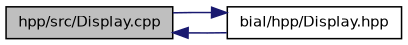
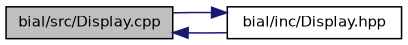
node "hpp/src/Display.cpp": label "hpp/src/Display.cpp" -> "bial/src/Display.cpp"
node "bial/hpp/Display.hpp": label "bial/hpp/Display.hpp" -> "bial/inc/Display.hpp"
